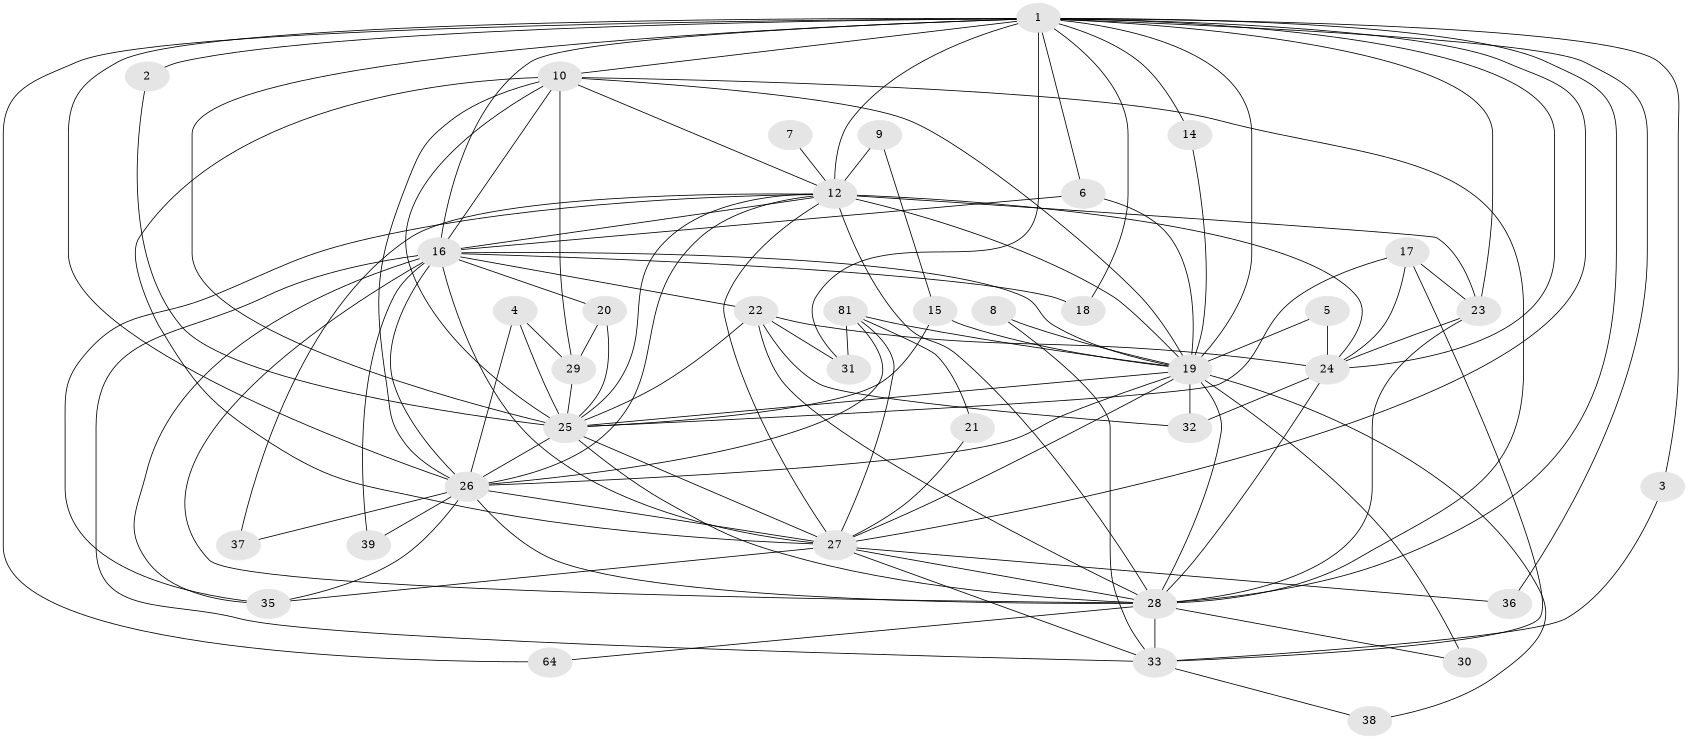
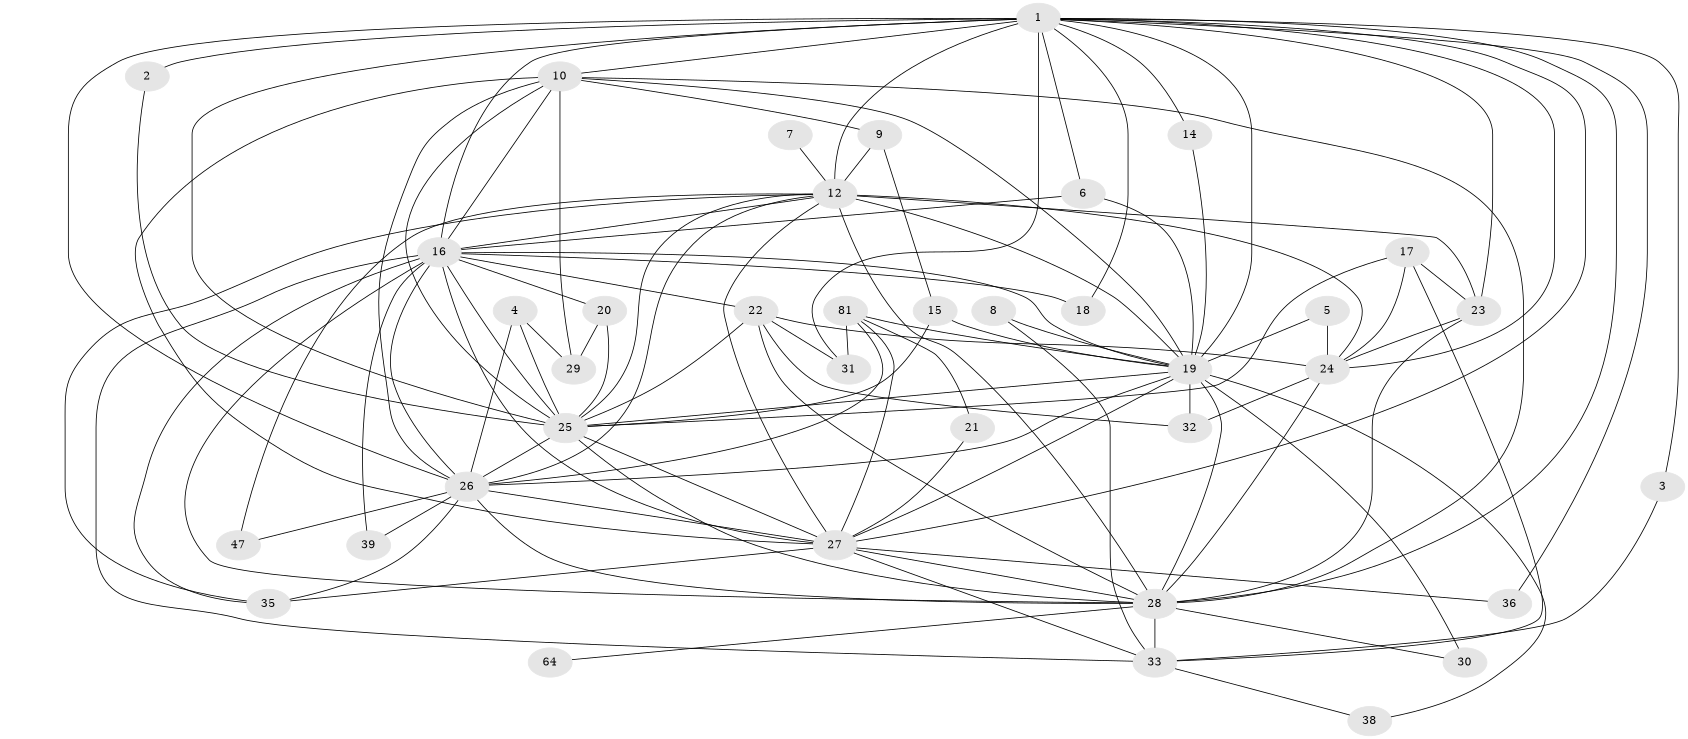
edge "1" -- "64": removed
edge "10" -- "12": now "10" -- "9"
edge "29" -- "25": now "16" -- "25"
node "37": label "37" -> "47"
